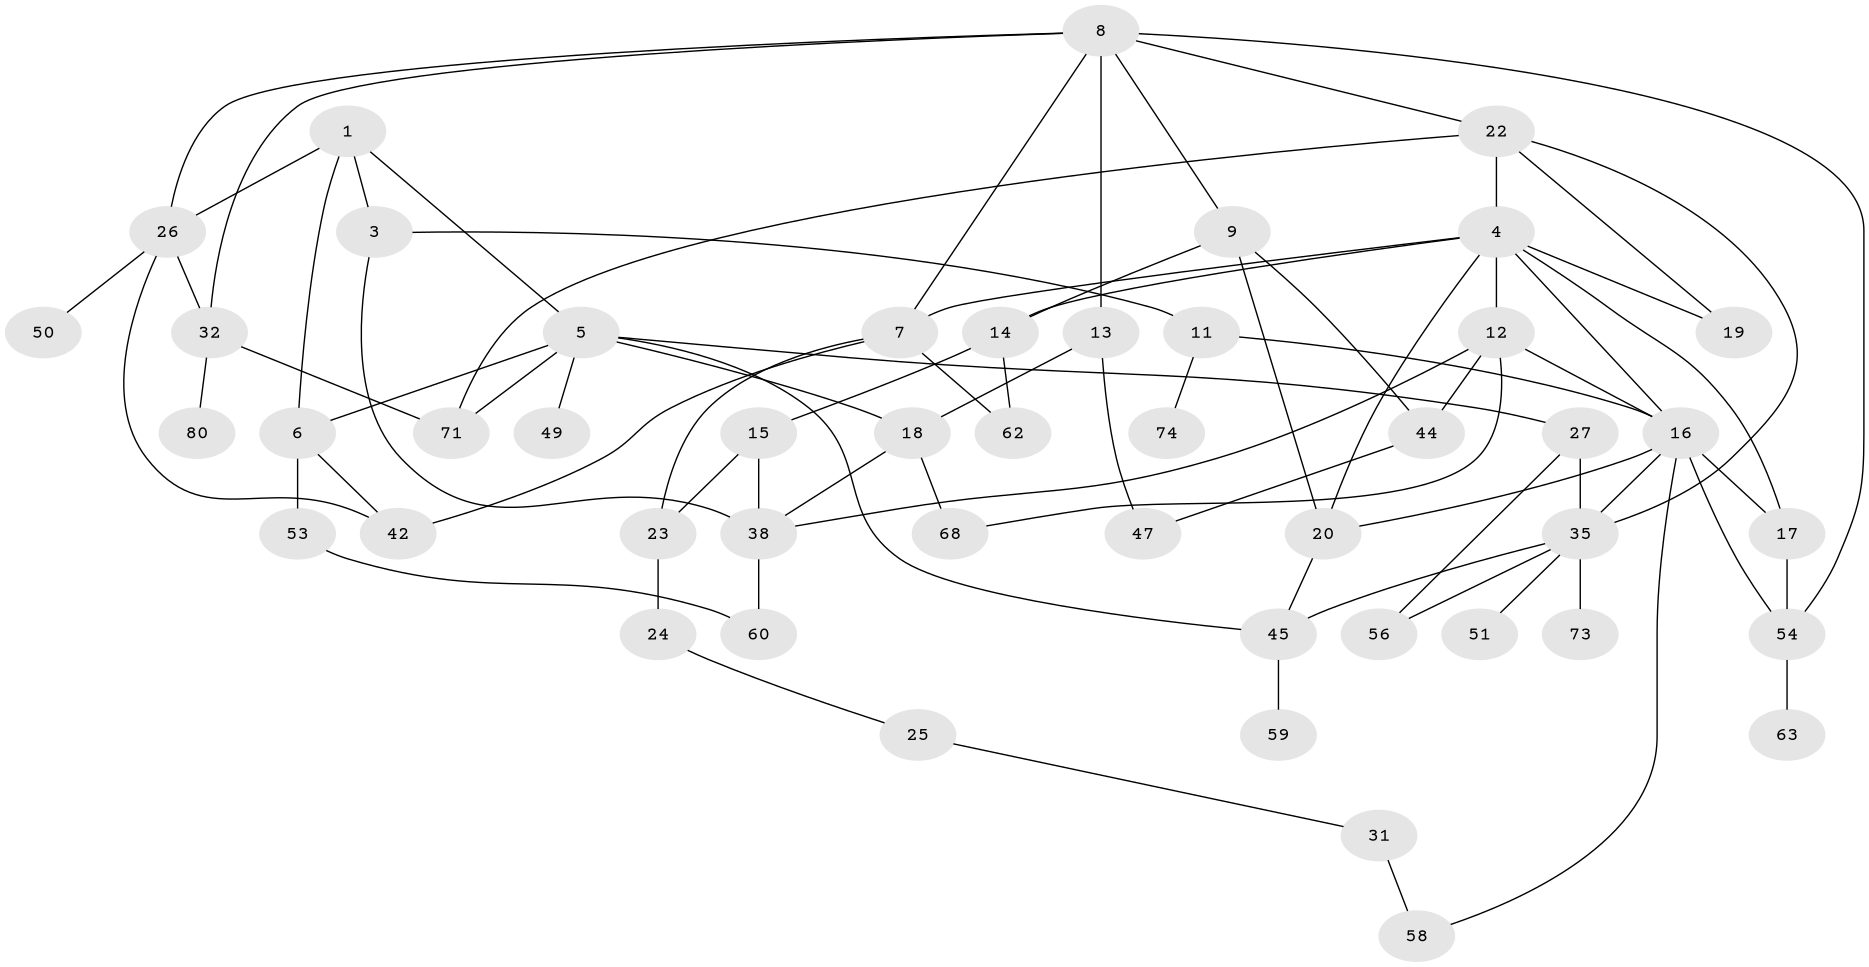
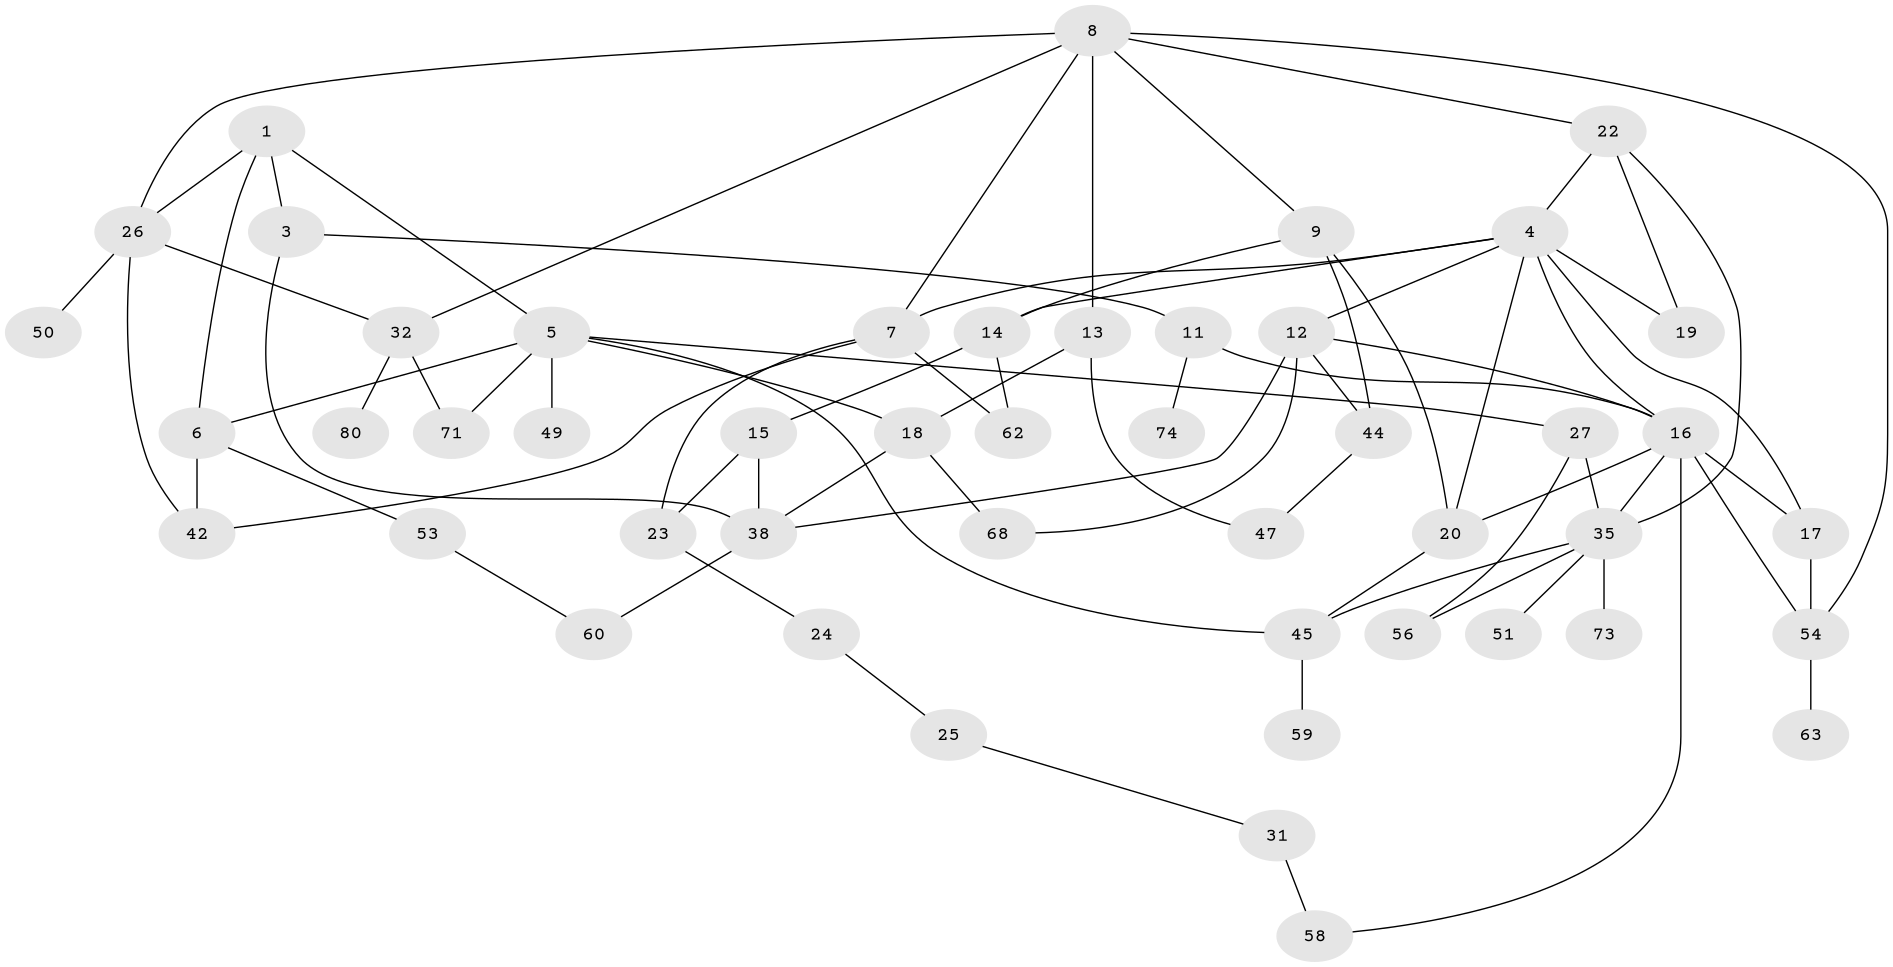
edge "22" -- "71": removed
